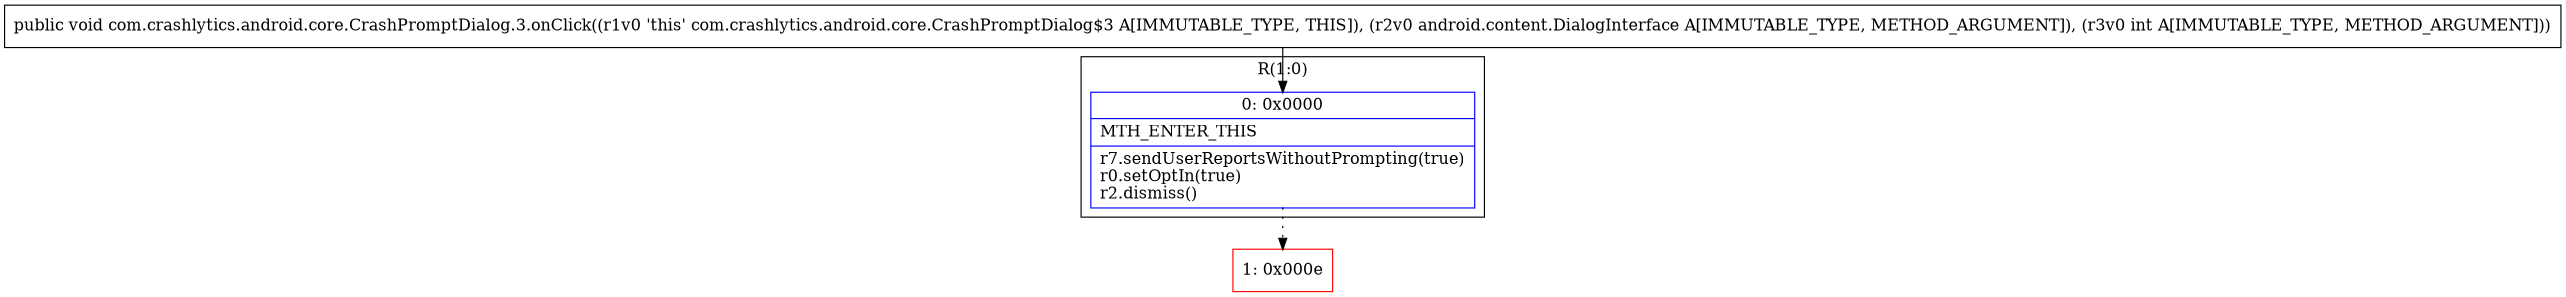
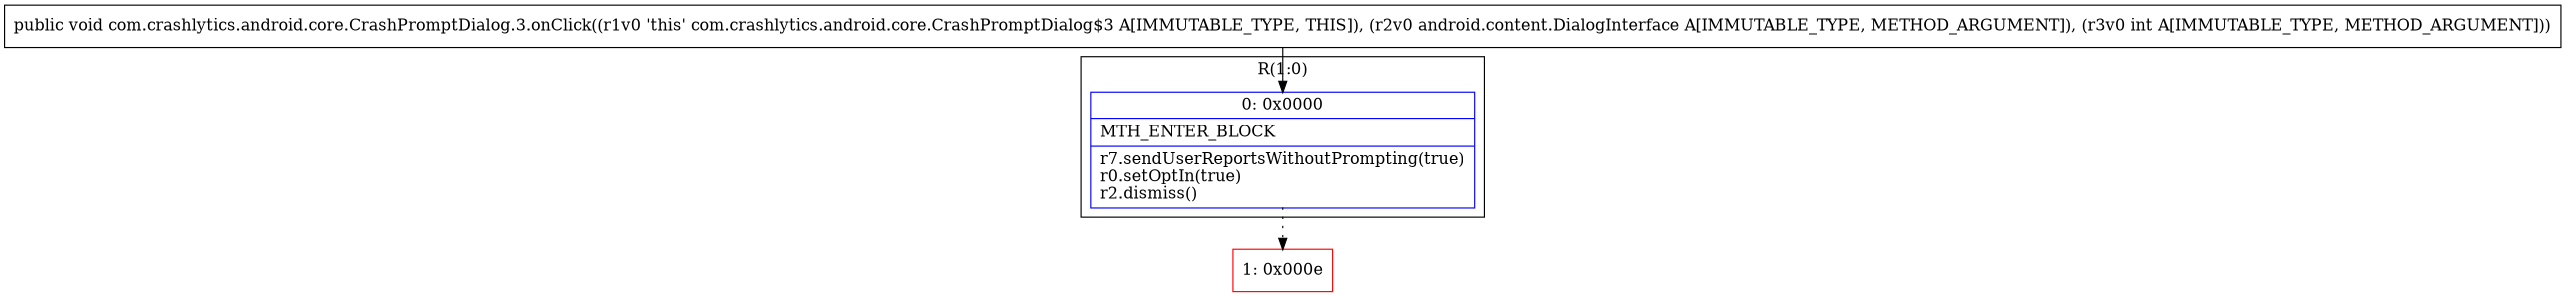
node "0: 0x0000": text "MTH_ENTER_THIS" -> "MTH_ENTER_BLOCK"
